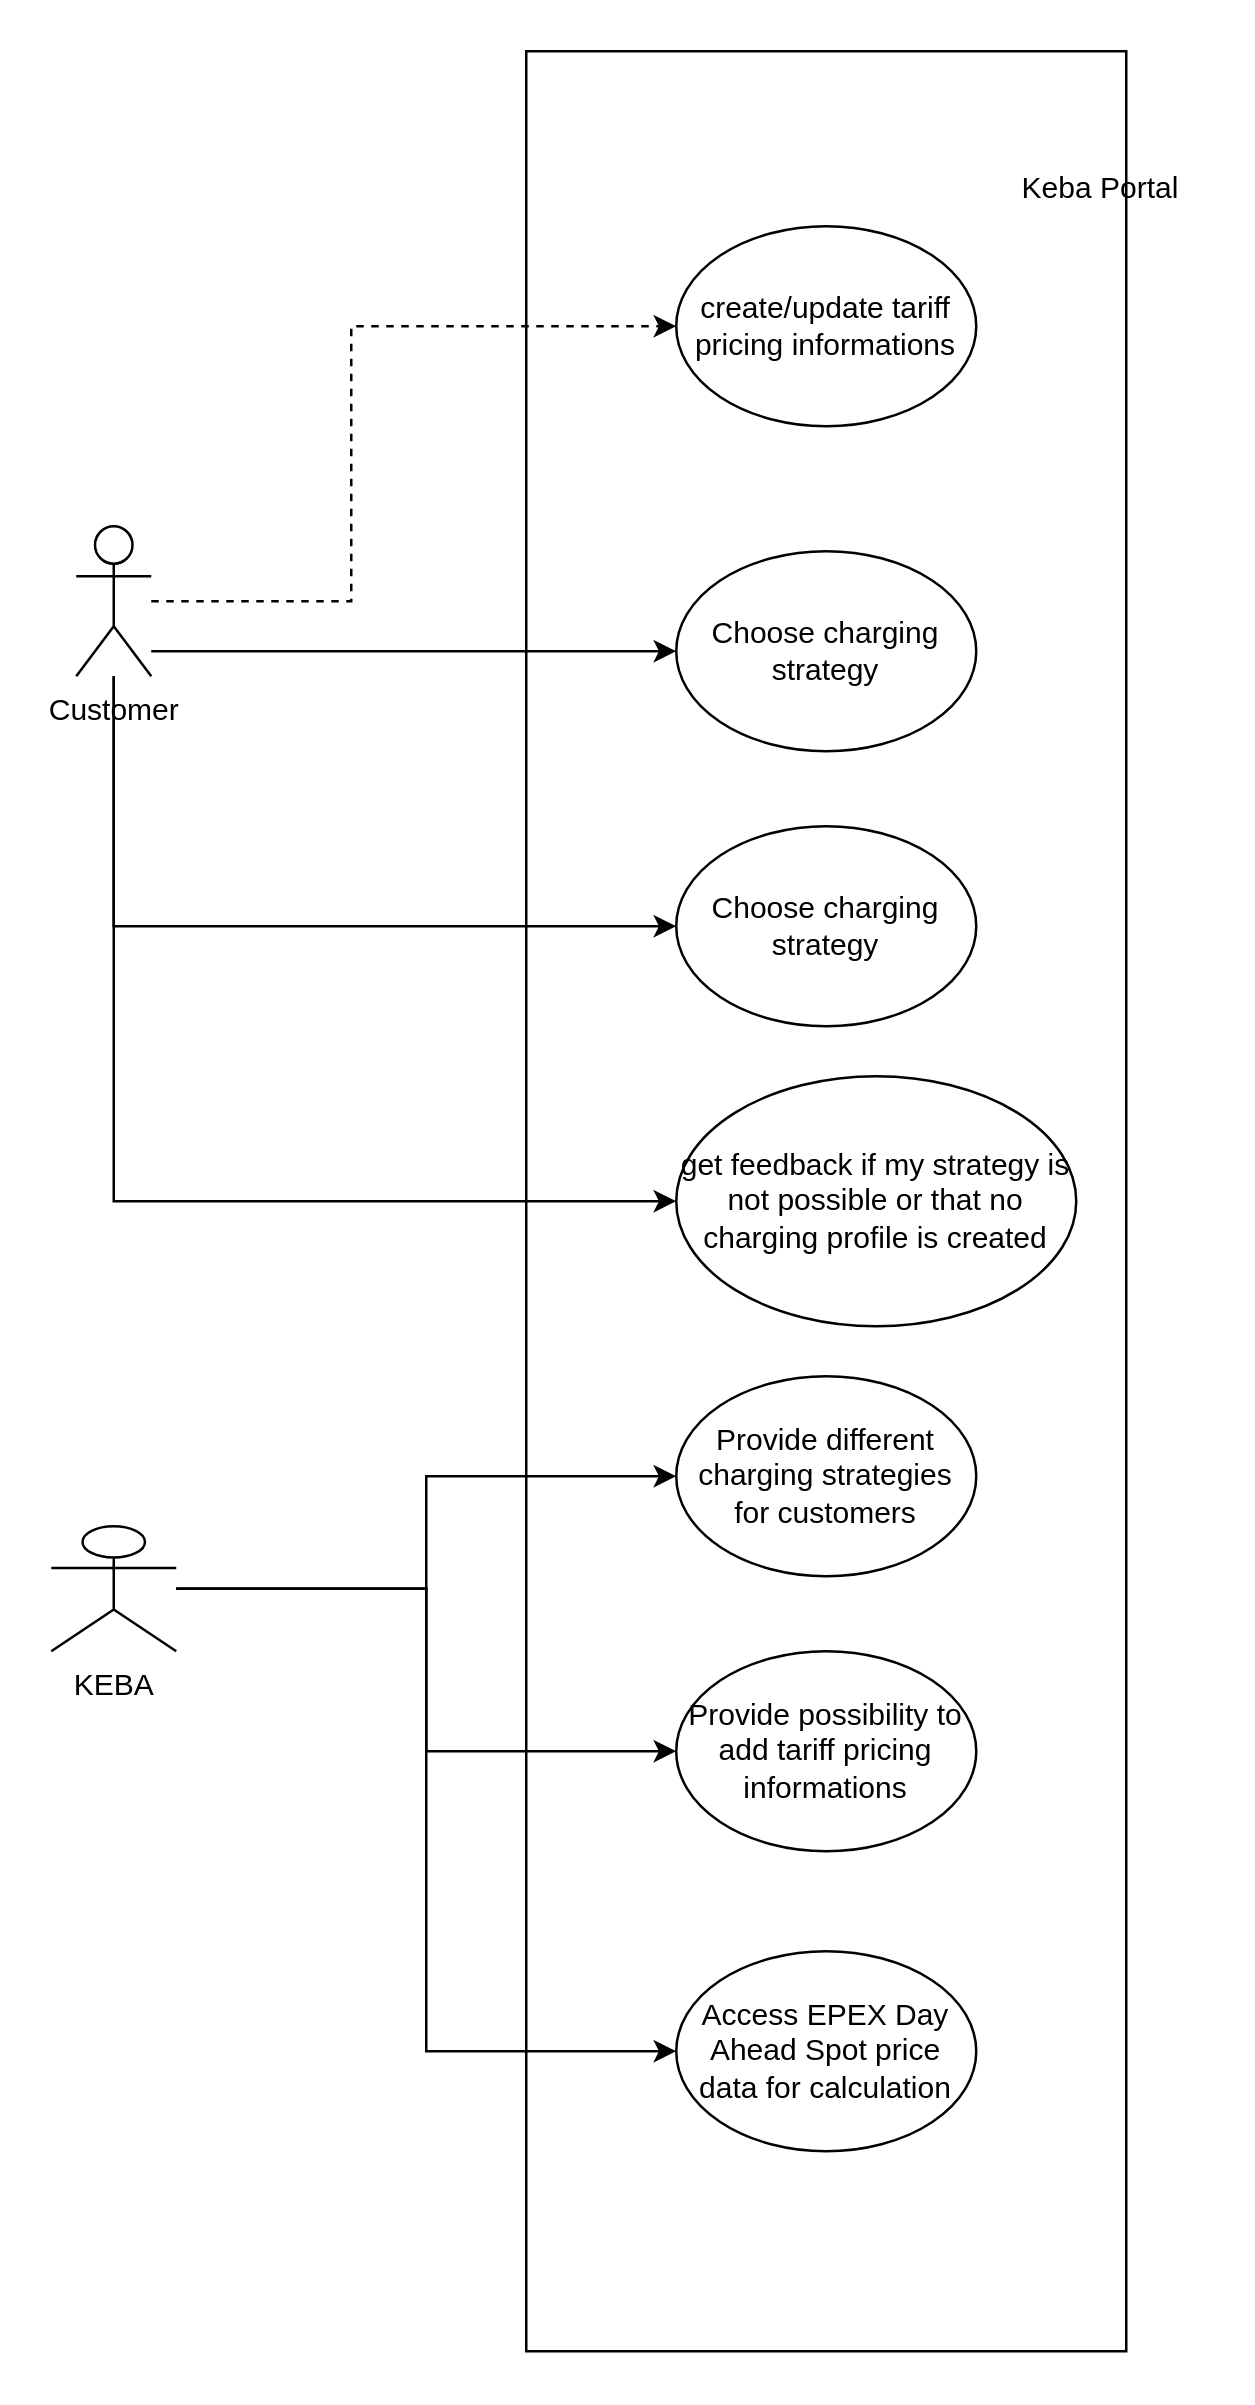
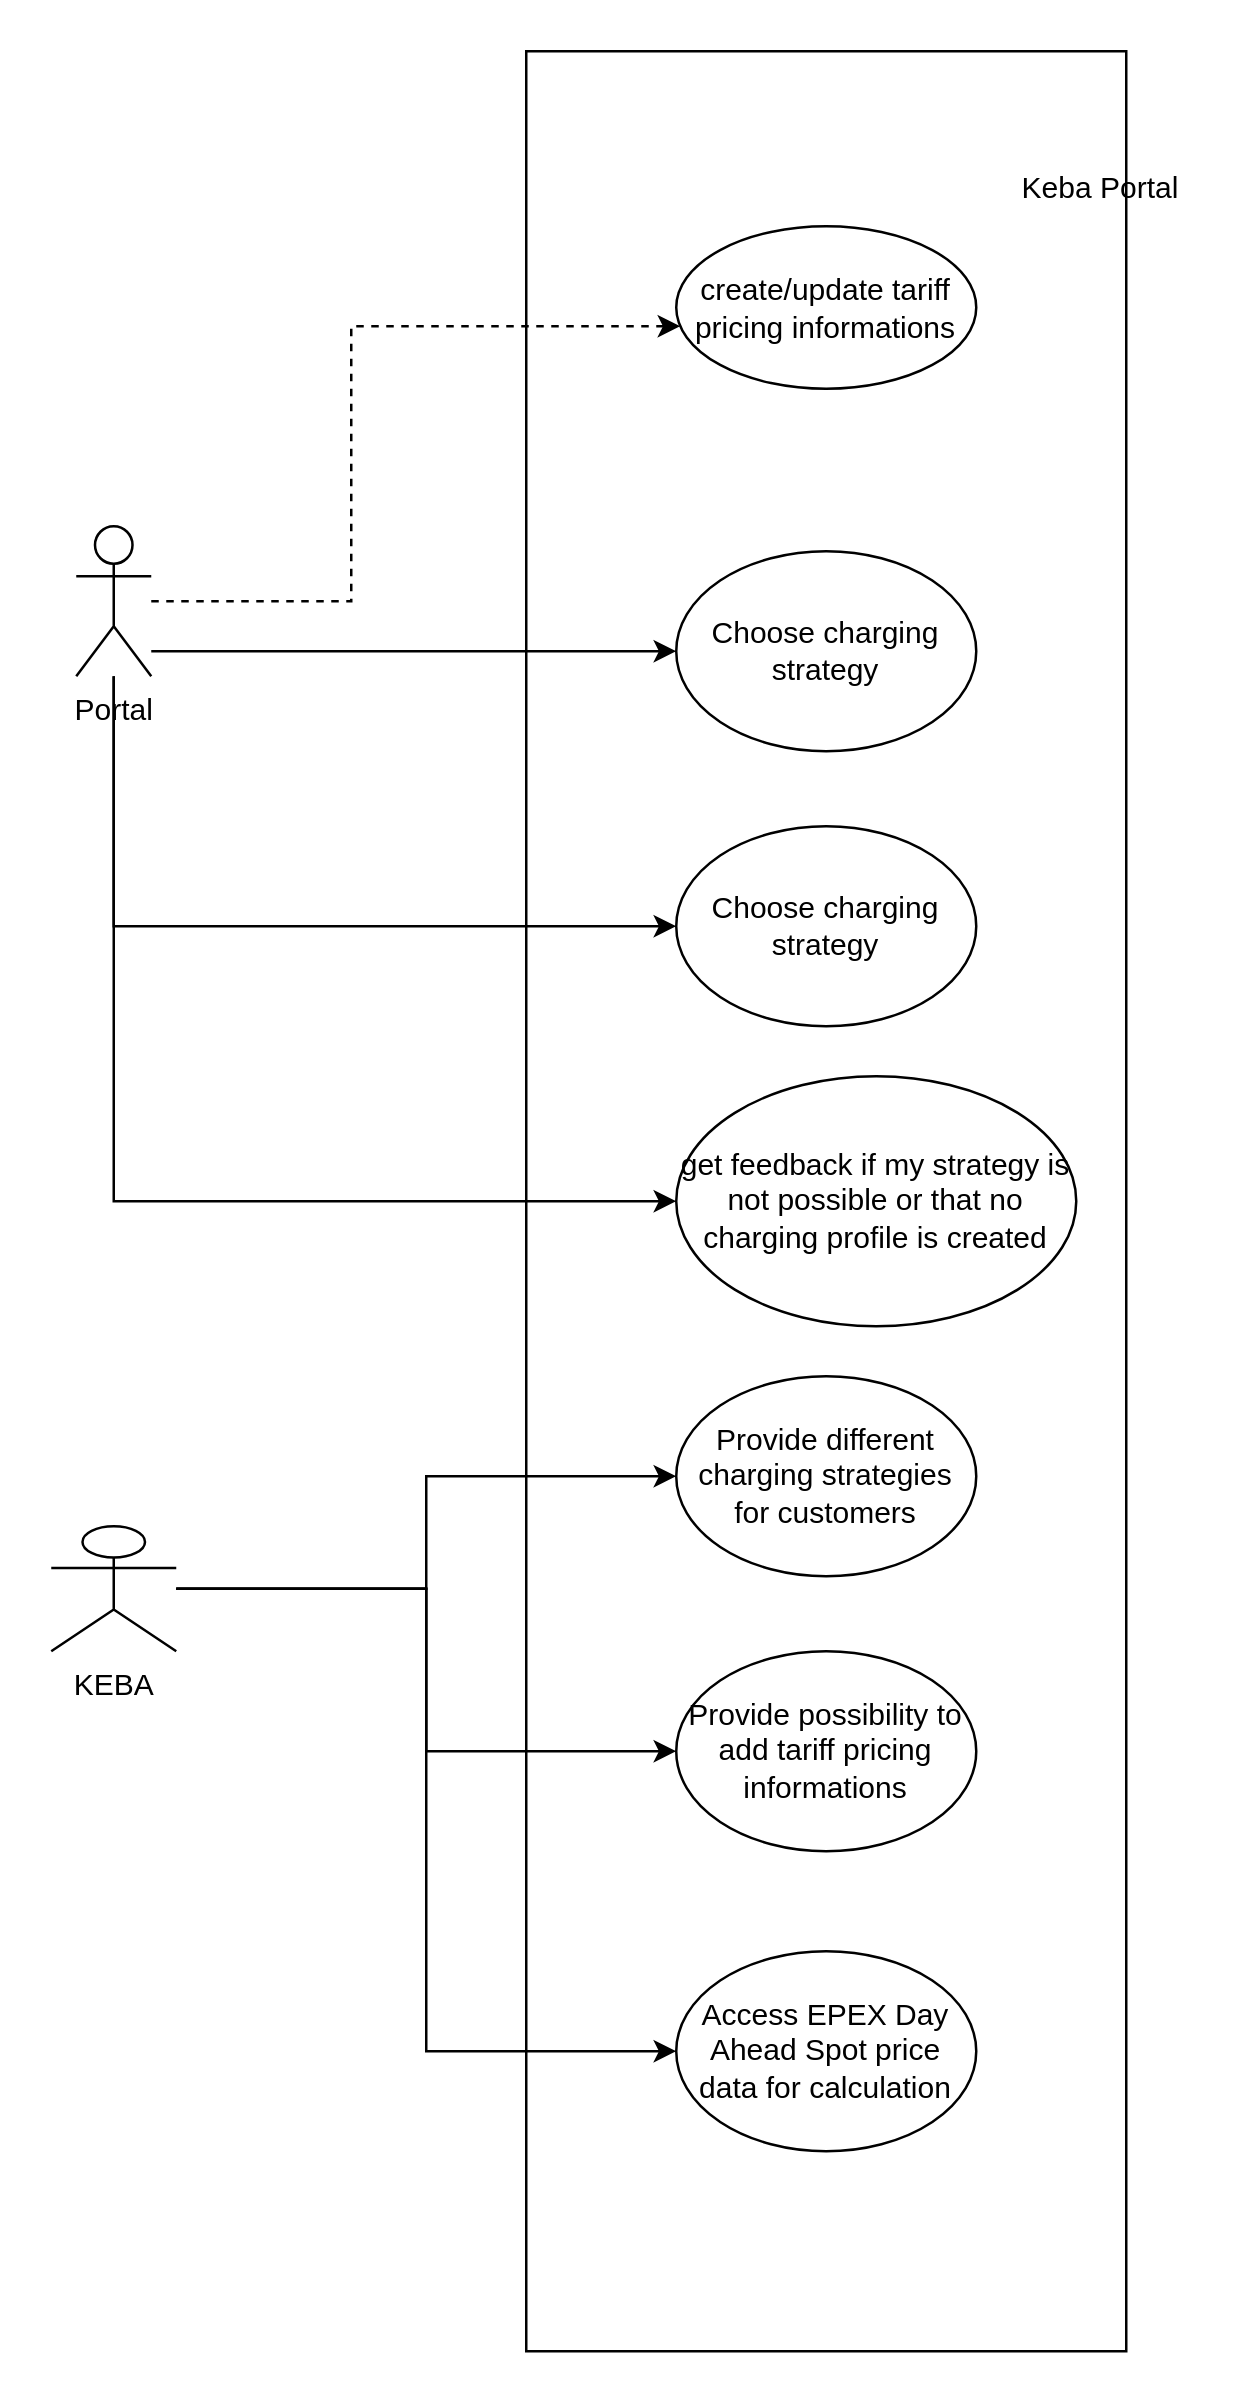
node "create/update tariff pricing informations": size 300x200 -> 300x163
node "Customer": label "Customer" -> "Portal"
